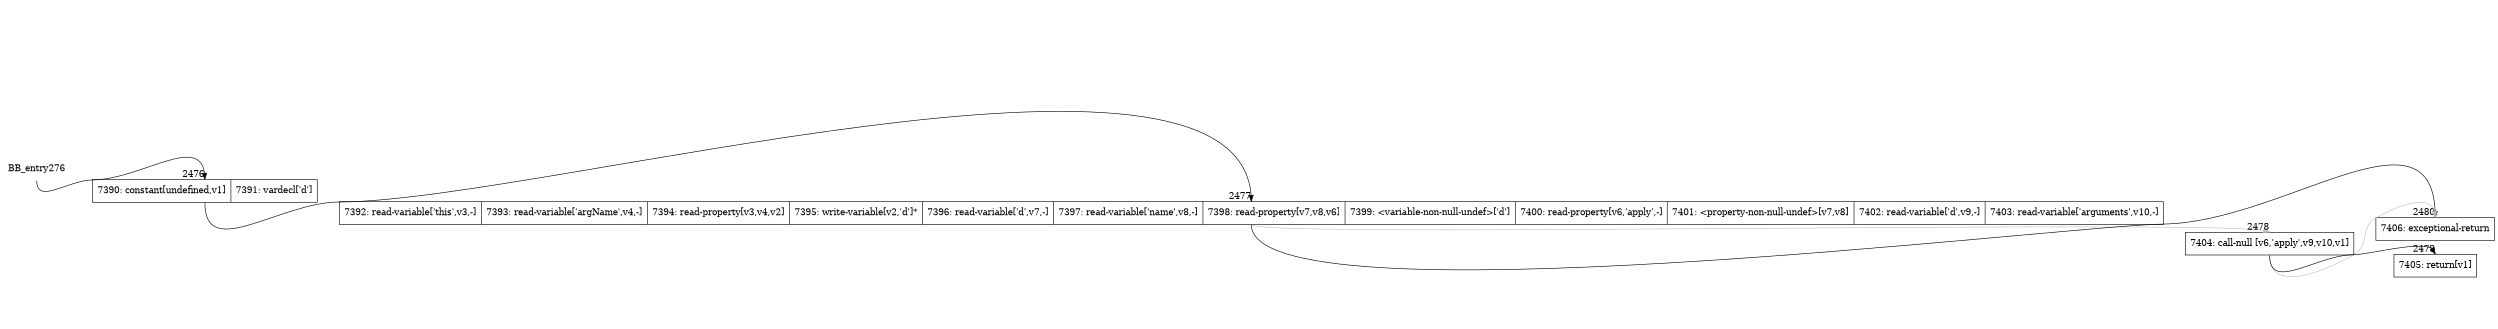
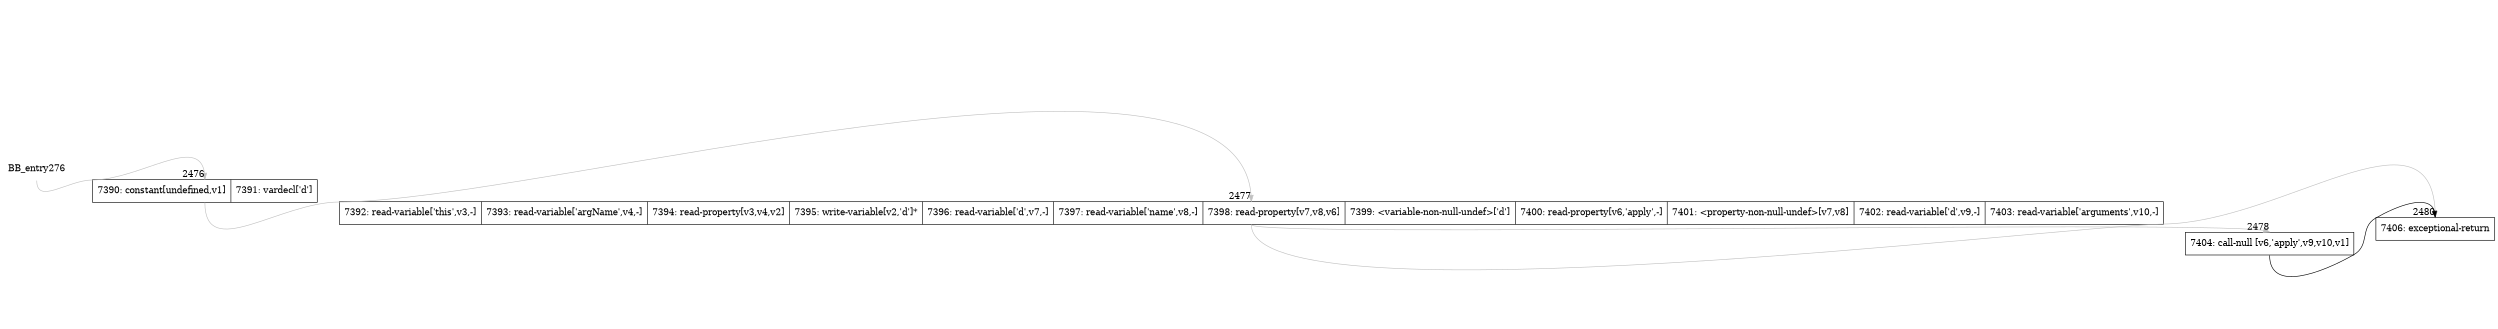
edge "7390: constant[undefined,v1]" -> "7392: read-variable['this',v3,-]": color black -> gray
edge "BB_entry276" -> "7390: constant[undefined,v1]": color black -> gray
edge "7404: call-null [v6,'apply',v9,v10,v1]" -> "7406: exceptional-return": color gray -> black
edge "7392: read-variable['this',v3,-]" -> "7406: exceptional-return": color black -> gray
node "7405: return[v1]": removed
